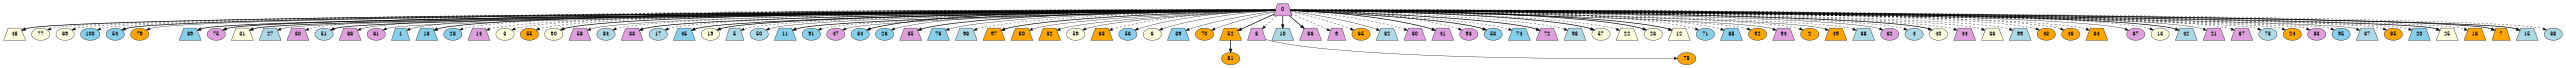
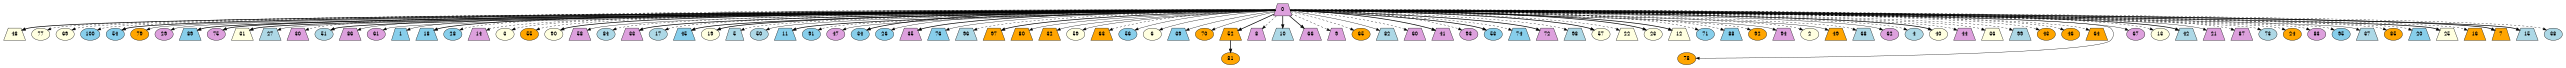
node "29": added
node "2": fillcolor orange -> lightyellow
edge "8" -> "78": now "0" -> "78"
